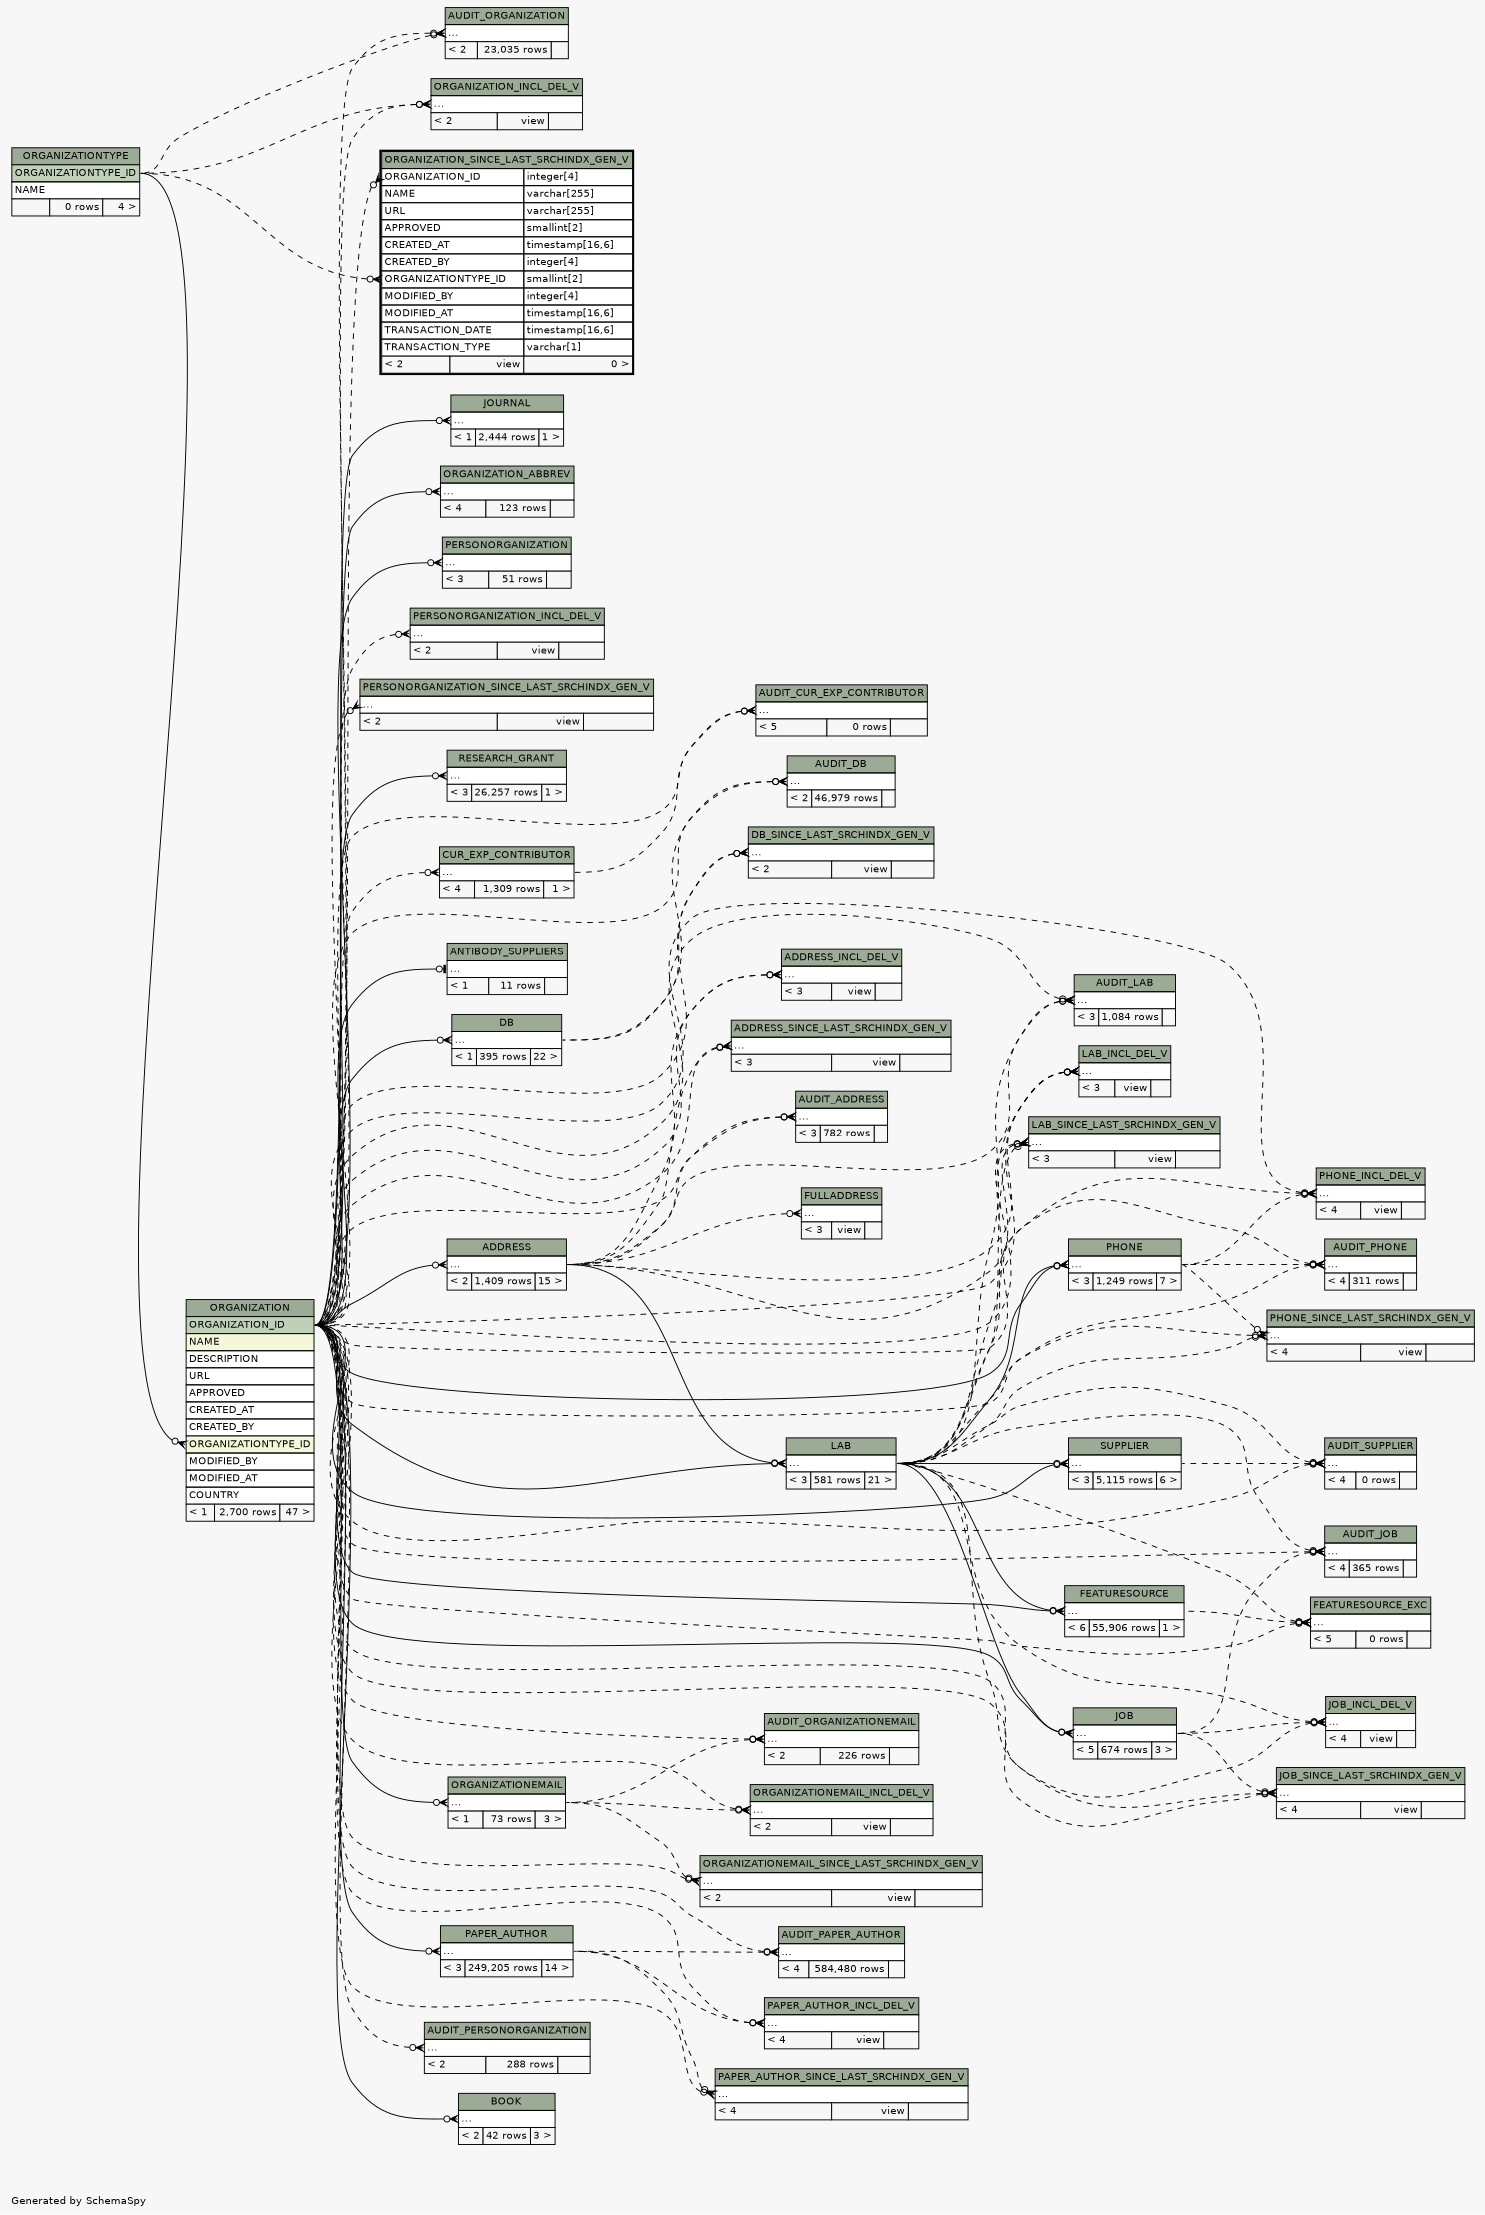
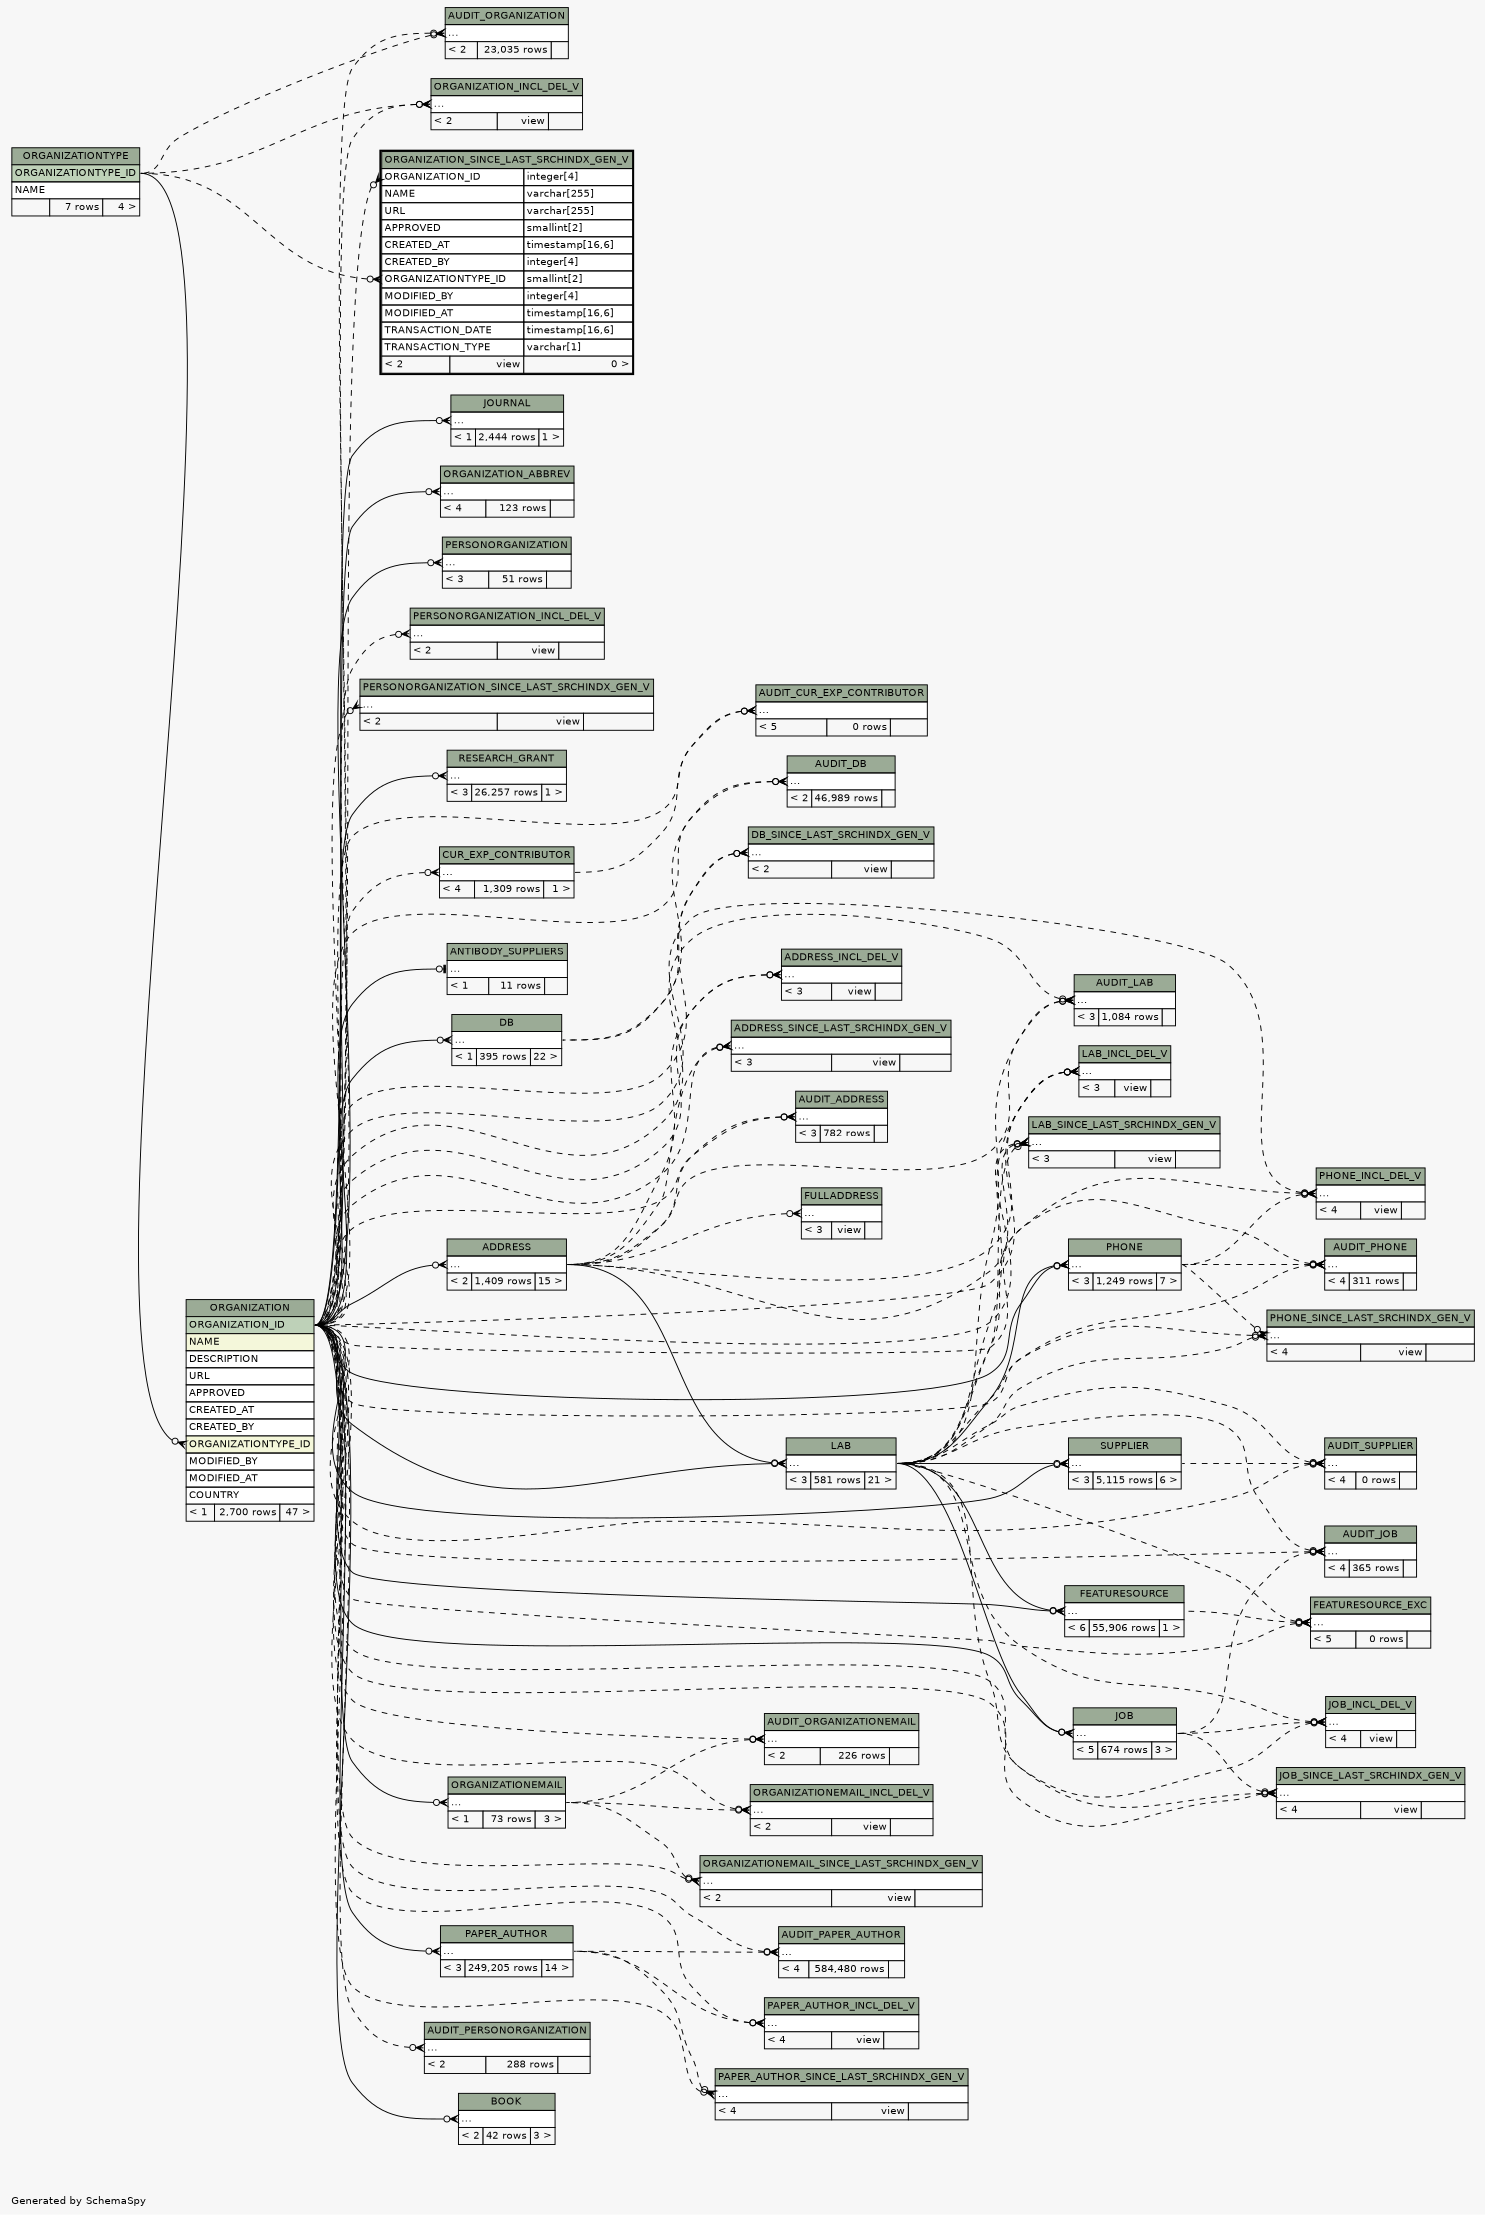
node "ORGANIZATIONTYPE": text "0 rows" -> "7 rows"
node "AUDIT_DB": text "46,979 rows" -> "46,989 rows"
